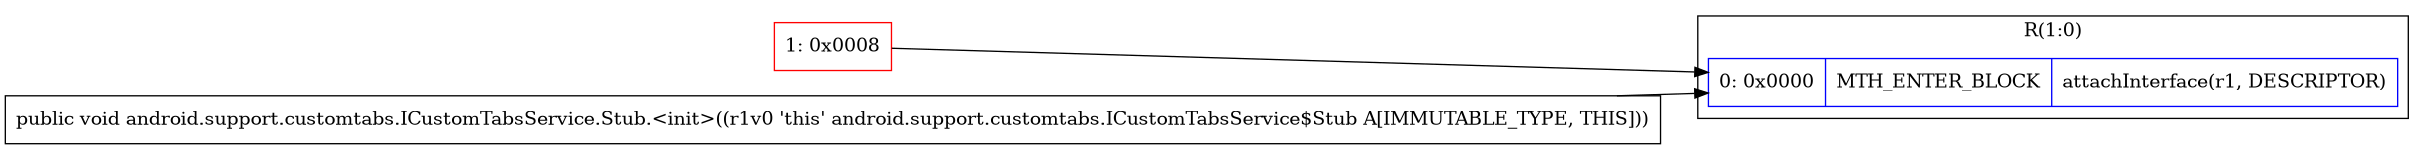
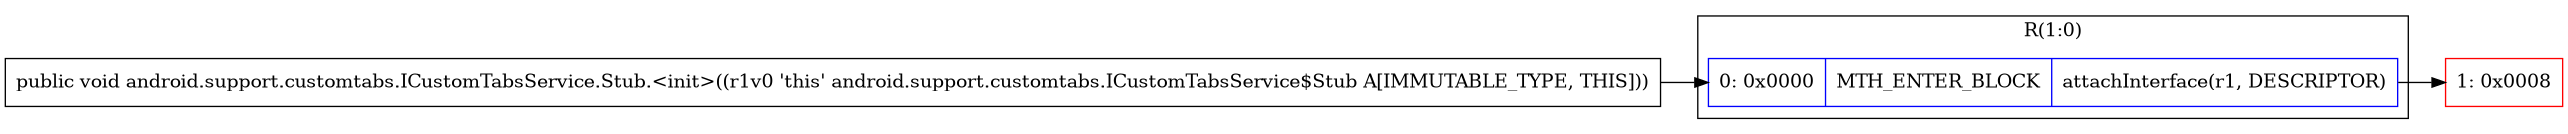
edge "1: 0x0008" -> "0: 0x0000": reversed
